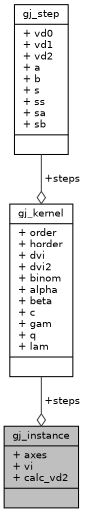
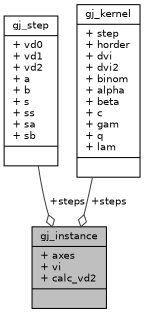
edge "gj_step" -> "gj_kernel": now "gj_step" -> "gj_instance"
node "gj_kernel": text "+ order" -> "+ step"
